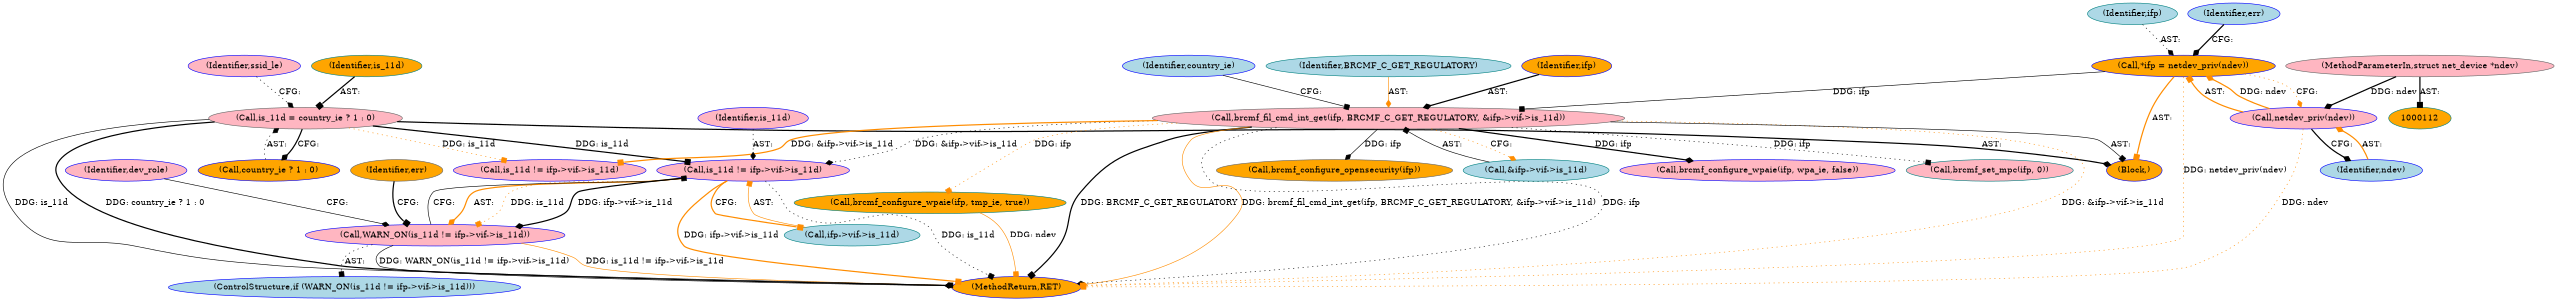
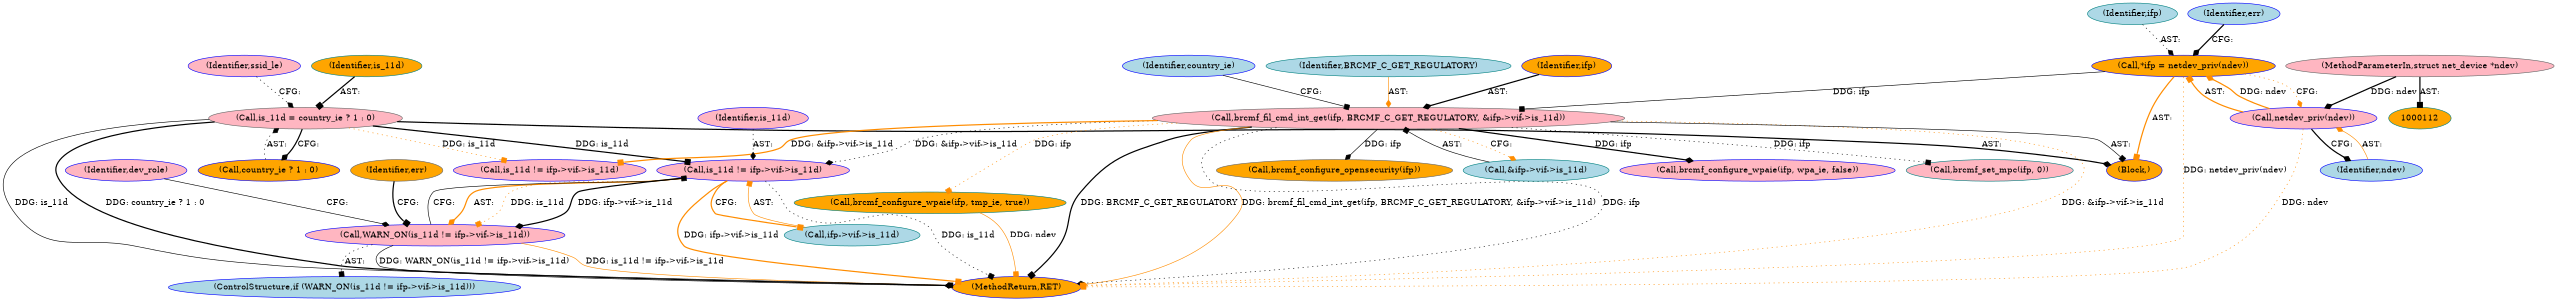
edge "(Identifier,ndev)" -> "(Call,netdev_priv(ndev))": style bold -> solid
